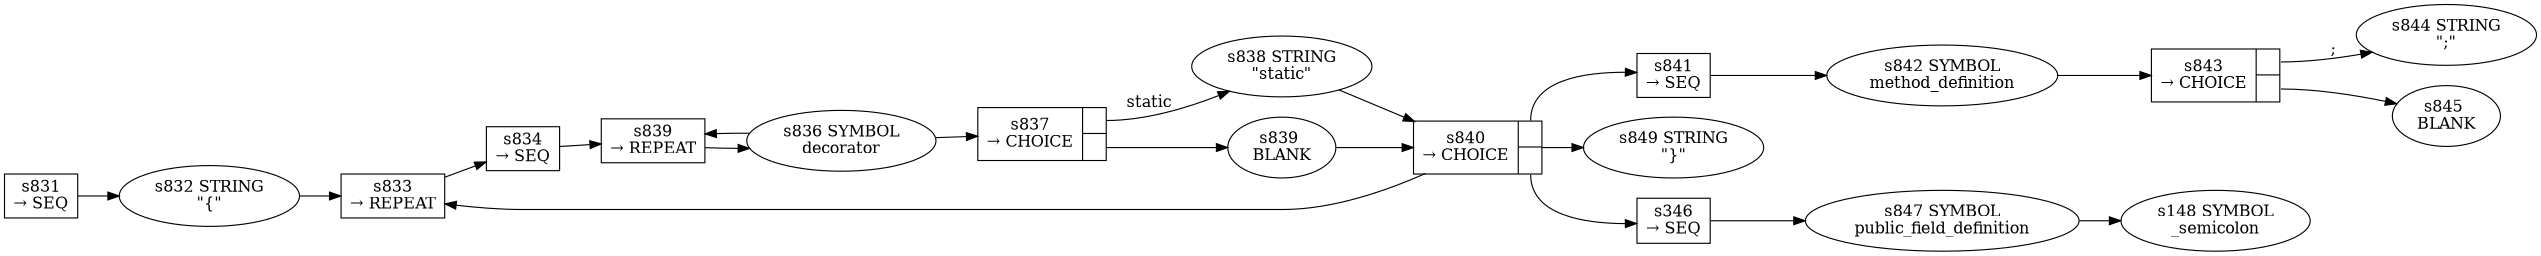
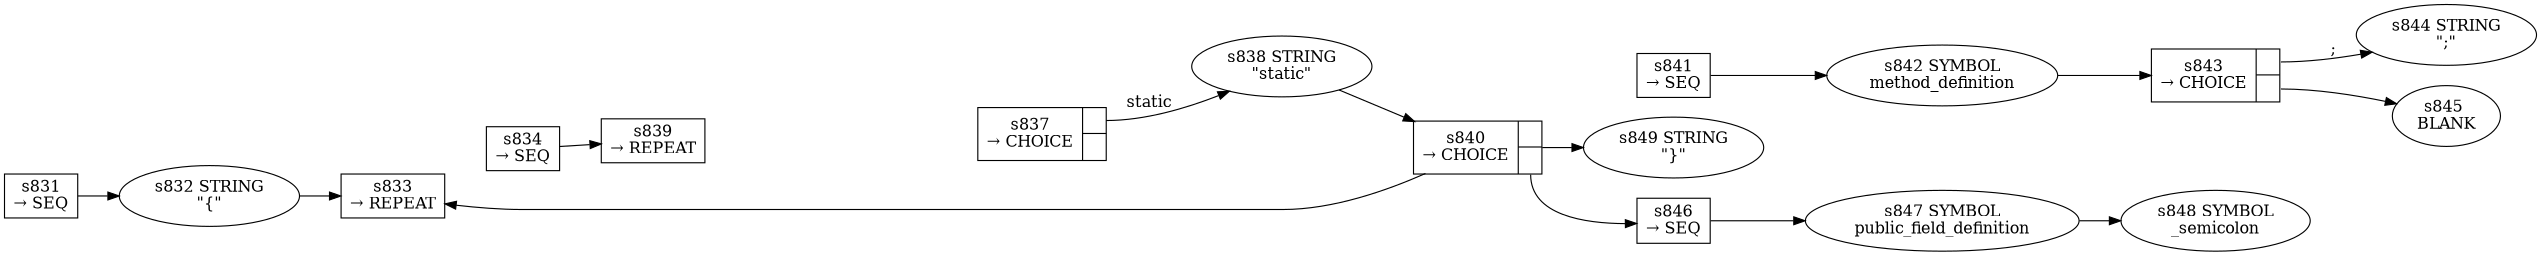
edge "s840" -> "s841 → SEQ": removed
node "s836 SYMBOL decorator": removed
node "s839 BLANK": removed
edge "s833 → REPEAT" -> "s834 → SEQ": removed
node "s346 → SEQ": label "s346 → SEQ" -> "s846 → SEQ"
node "s148 SYMBOL _semicolon": label "s148 SYMBOL _semicolon" -> "s848 SYMBOL _semicolon"
